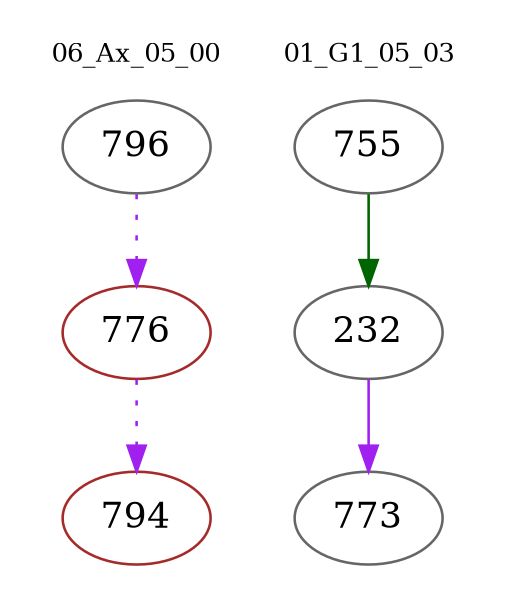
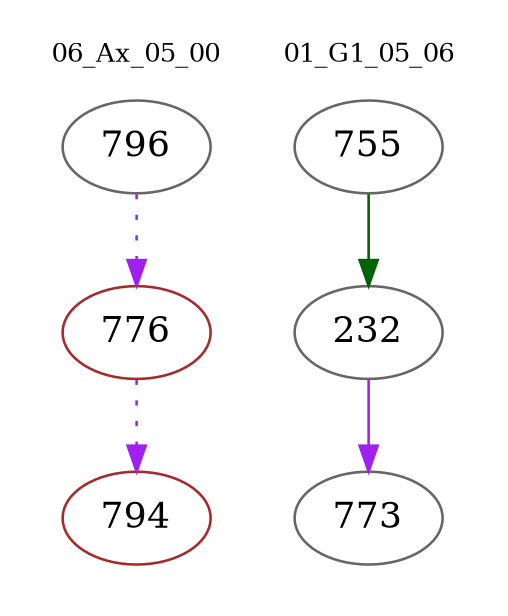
cluster "01_G1_05_03": label "01_G1_05_03" -> "01_G1_05_06"
